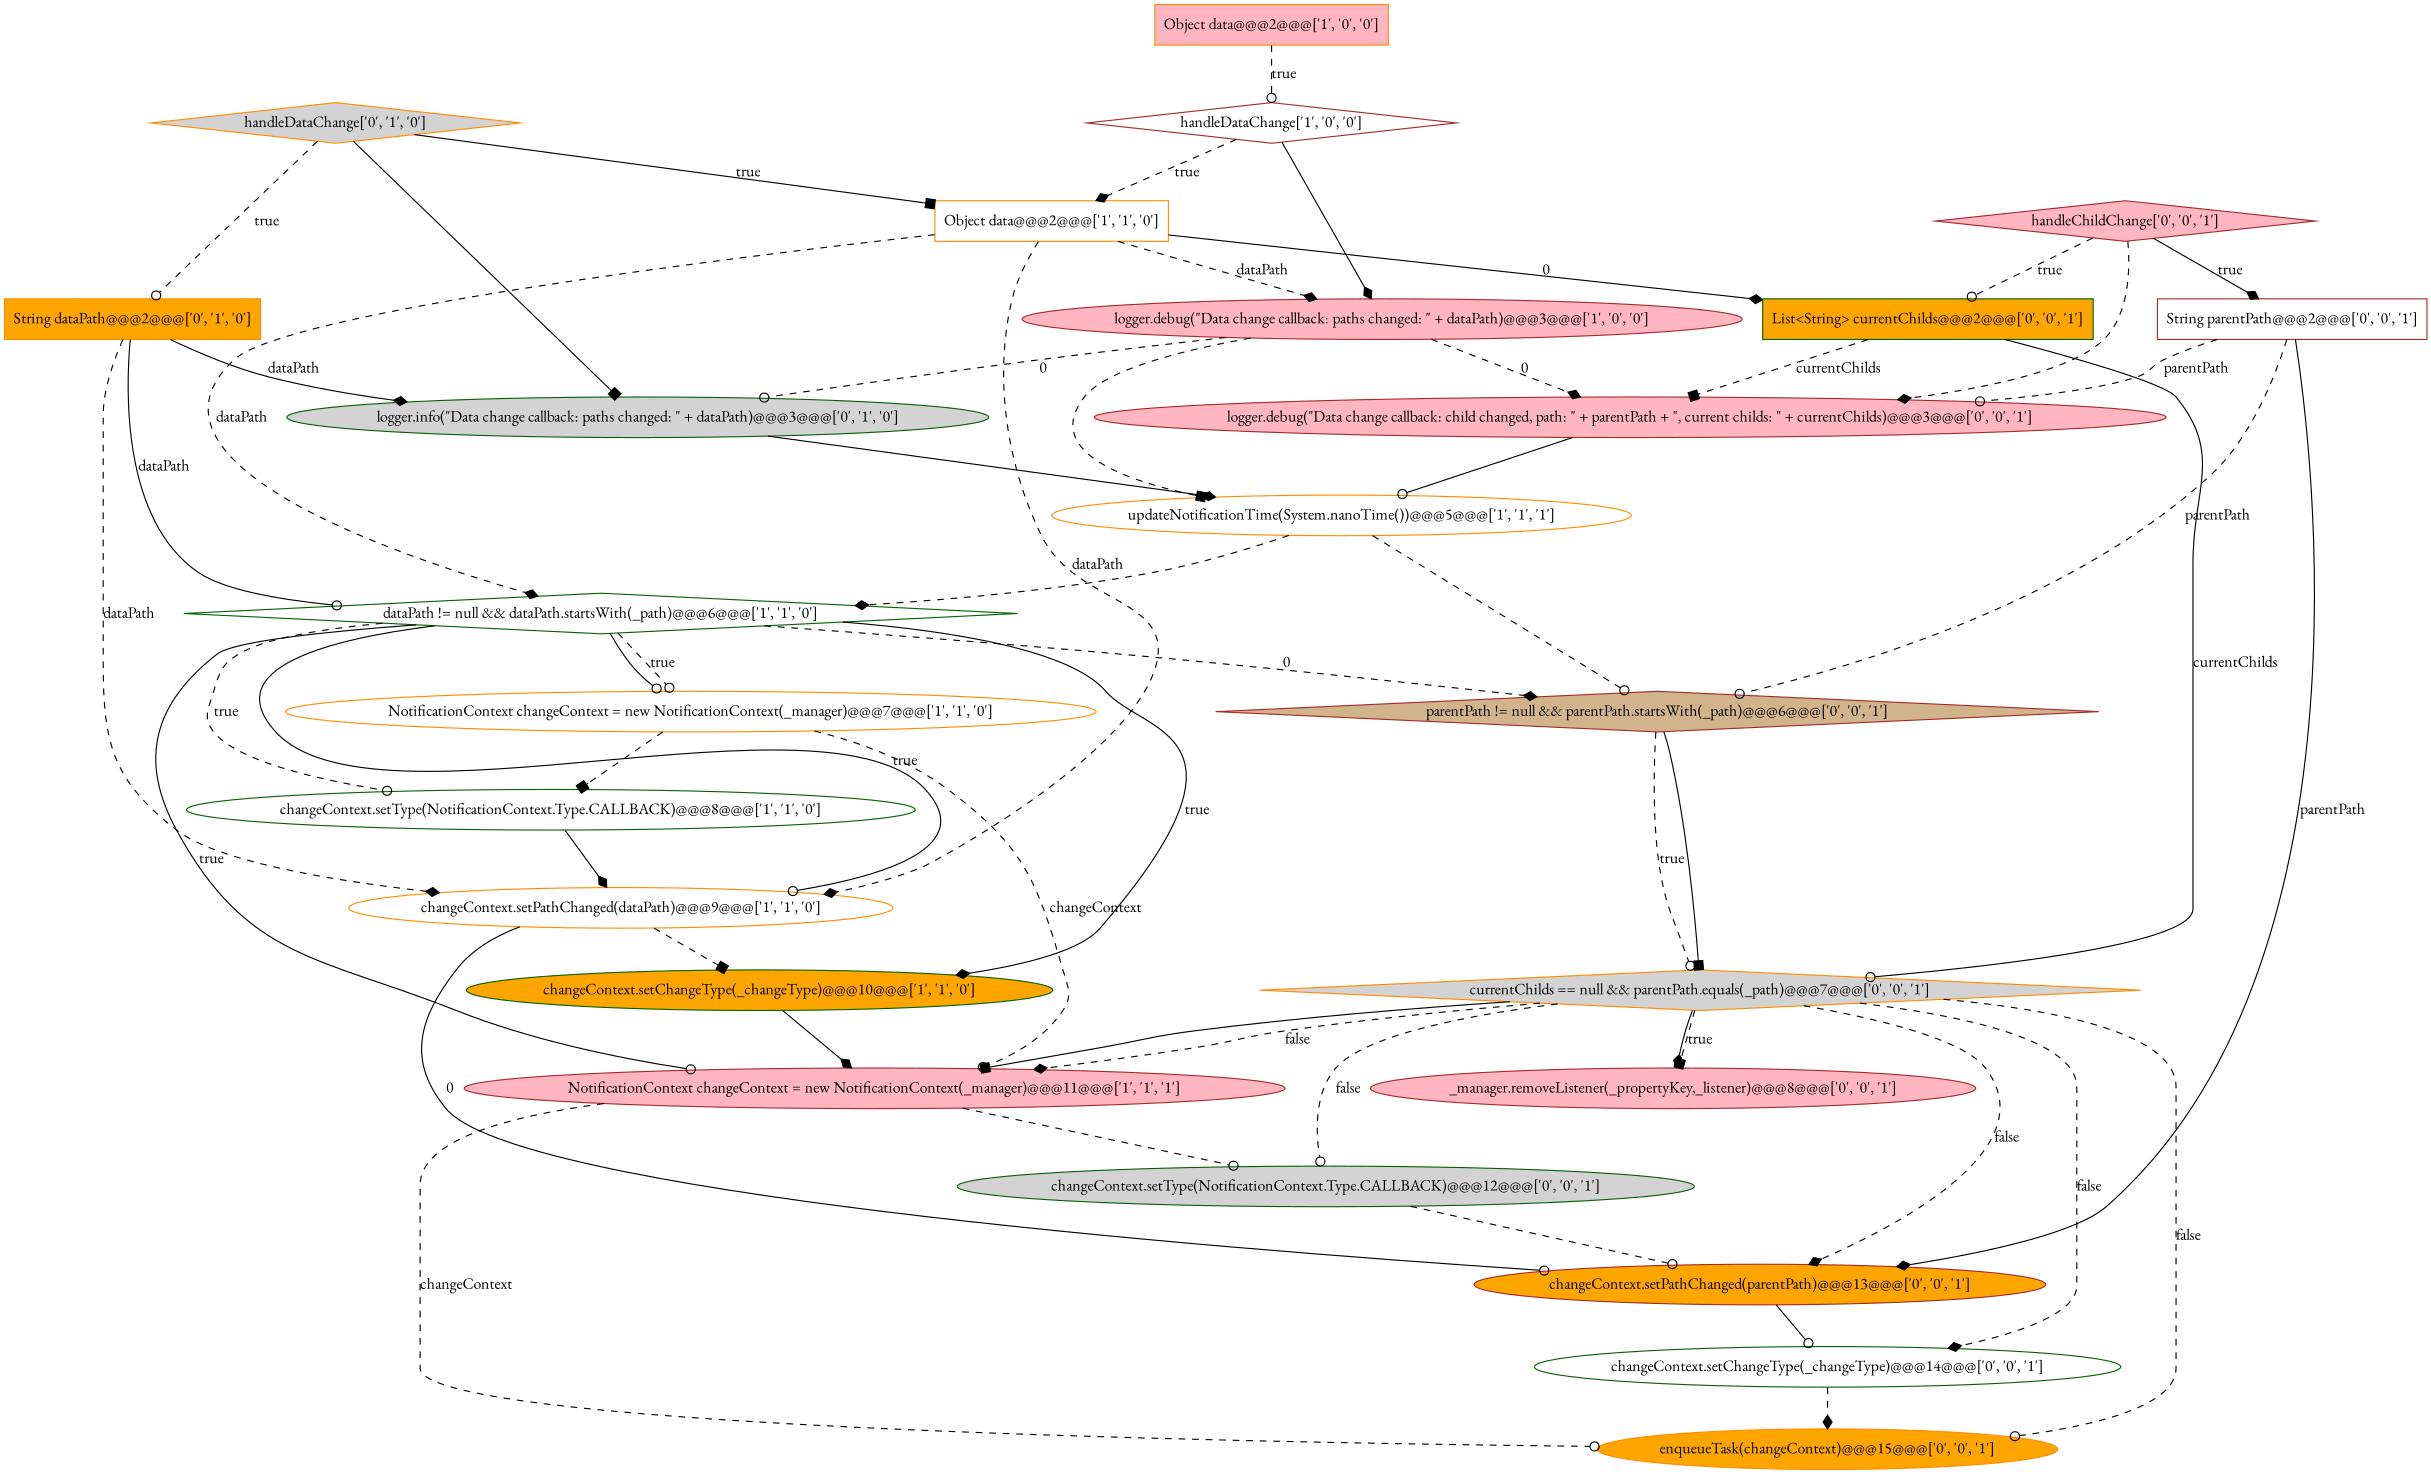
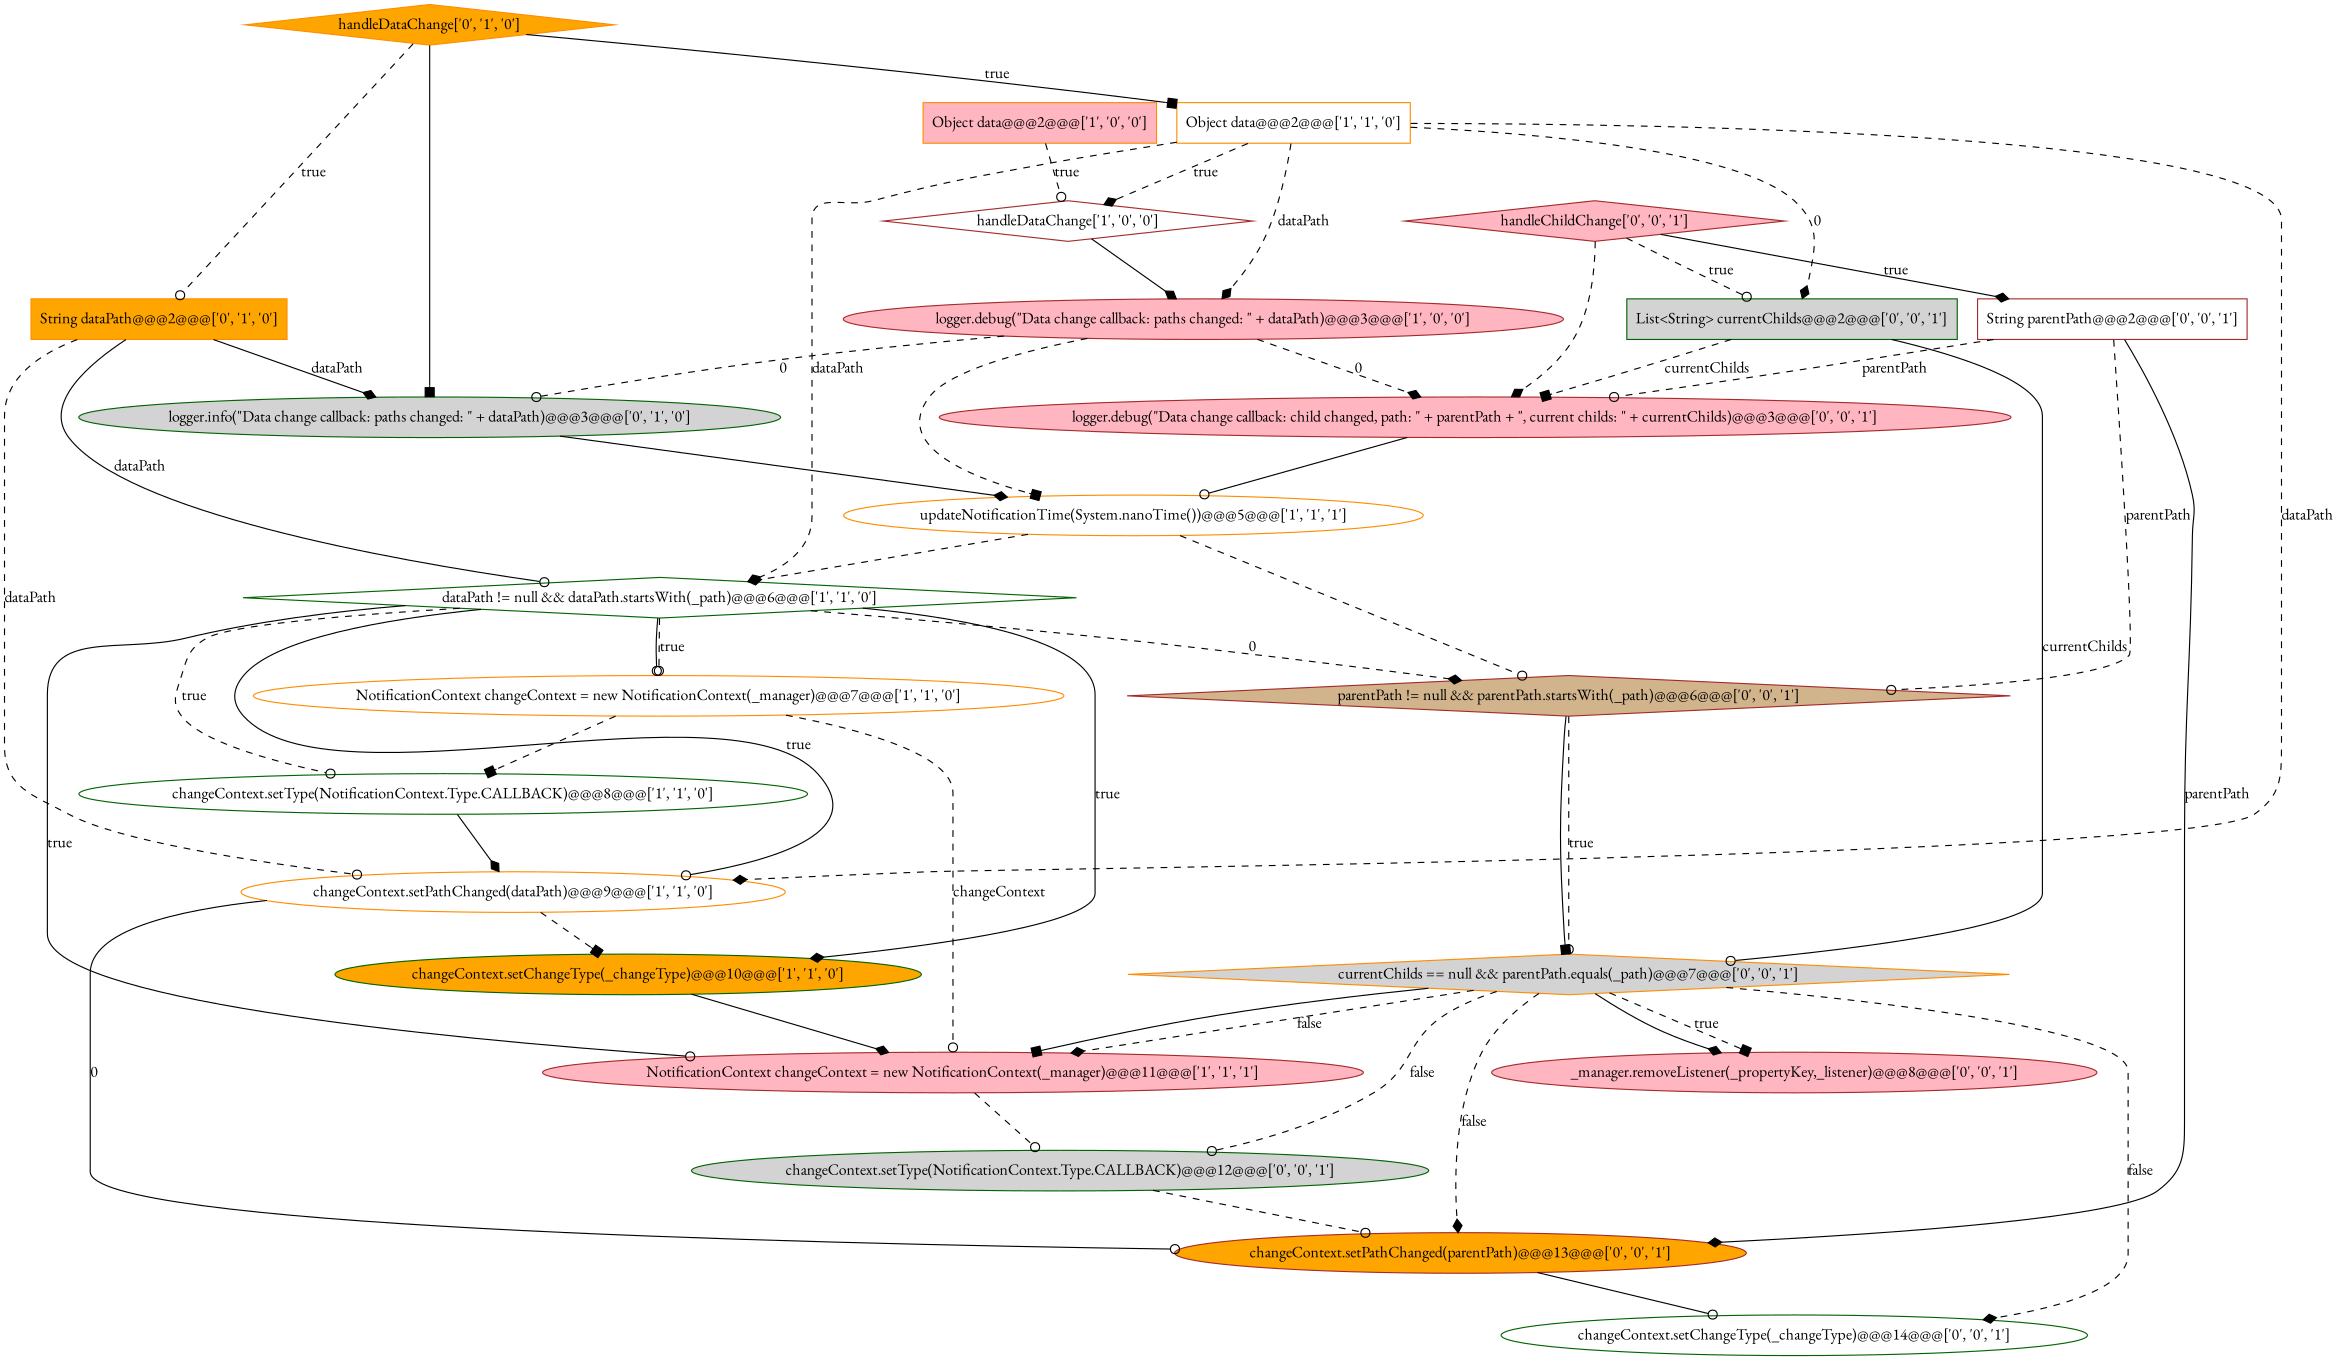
node "handleDataChange['0', '1', '0']": fillcolor lightgrey -> orange
edge "handleDataChange['1', '0', '0']" -> "Object data@@@2@@@['1', '1', '0']": reversed
edge "Object data@@@2@@@['1', '1', '0']" -> "List<String> currentChilds@@@2@@@['0', '0', '1']": style solid -> dashed
node "List<String> currentChilds@@@2@@@['0', '0', '1']": fillcolor orange -> lightgrey
edge "String dataPath@@@2@@@['0', '1', '0']" -> "changeContext.setPathChanged(dataPath)@@@9@@@['1', '1', '0']": arrowhead diamond -> odot
node "enqueueTask(changeContext)@@@15@@@['0', '0', '1']": removed
